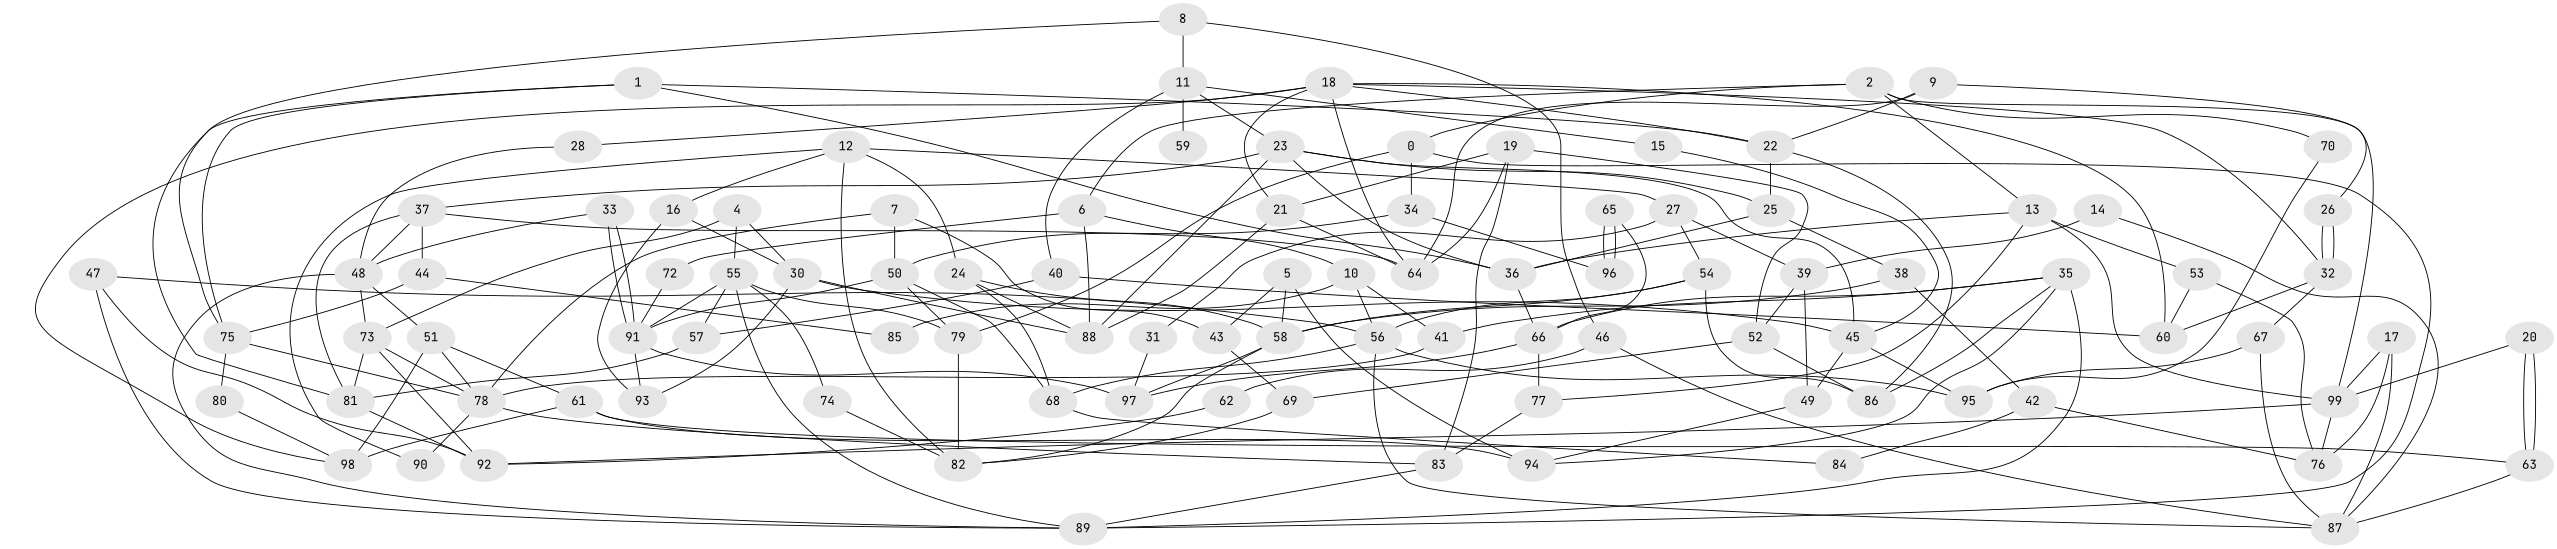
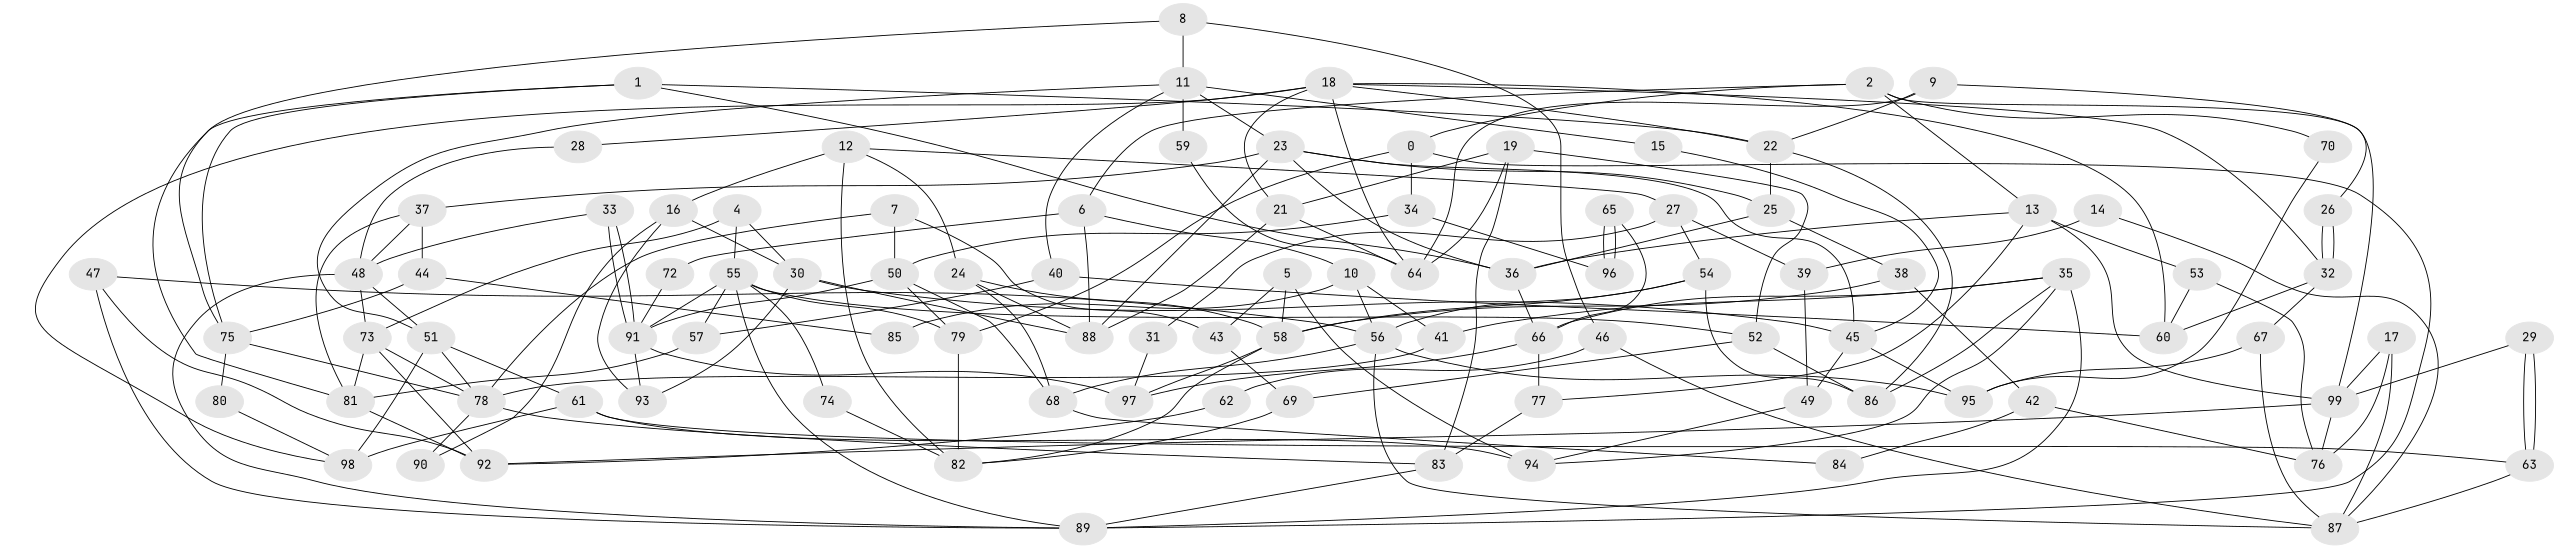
edge "11" -- "51": added
edge "12" -- "90": now "16" -- "90"
edge "37" -- "64": now "59" -- "64"
edge "39" -- "52": now "55" -- "52"
node "20": label "20" -> "29"
